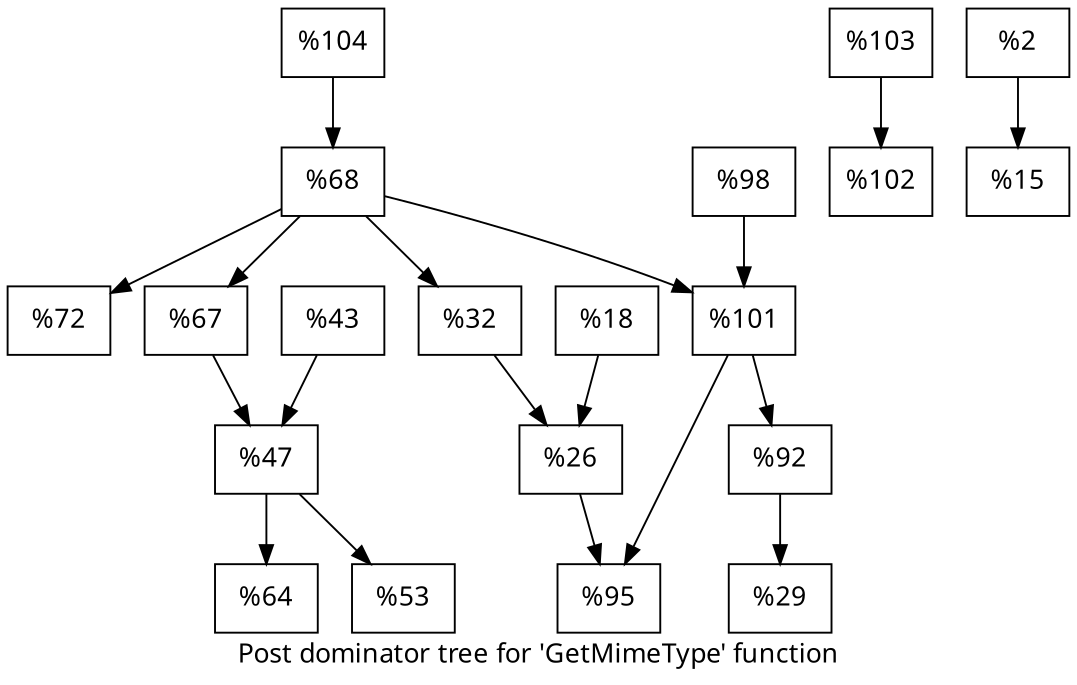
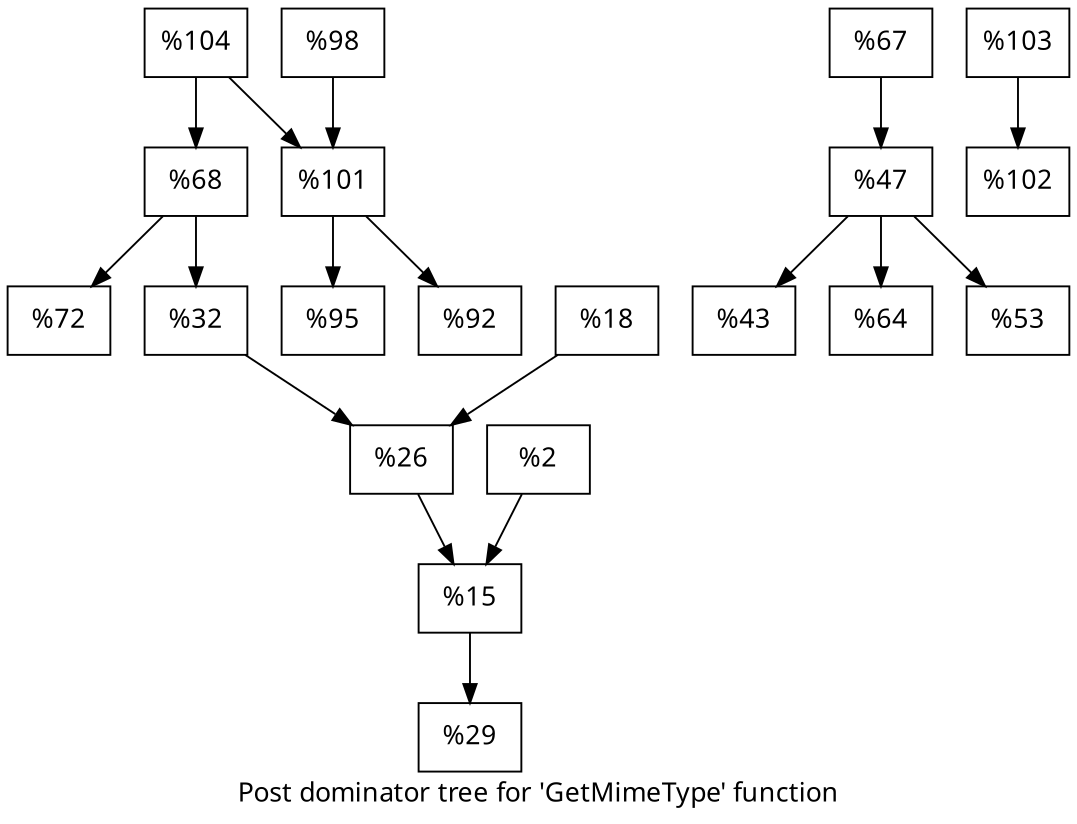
edge "%68" -> "%101": now "%104" -> "%101"
edge "%68" -> "%67": removed
edge "%43" -> "%47": reversed
edge "%26" -> "%95": now "%26" -> "%15"
edge "%92" -> "%29": now "%15" -> "%29"
